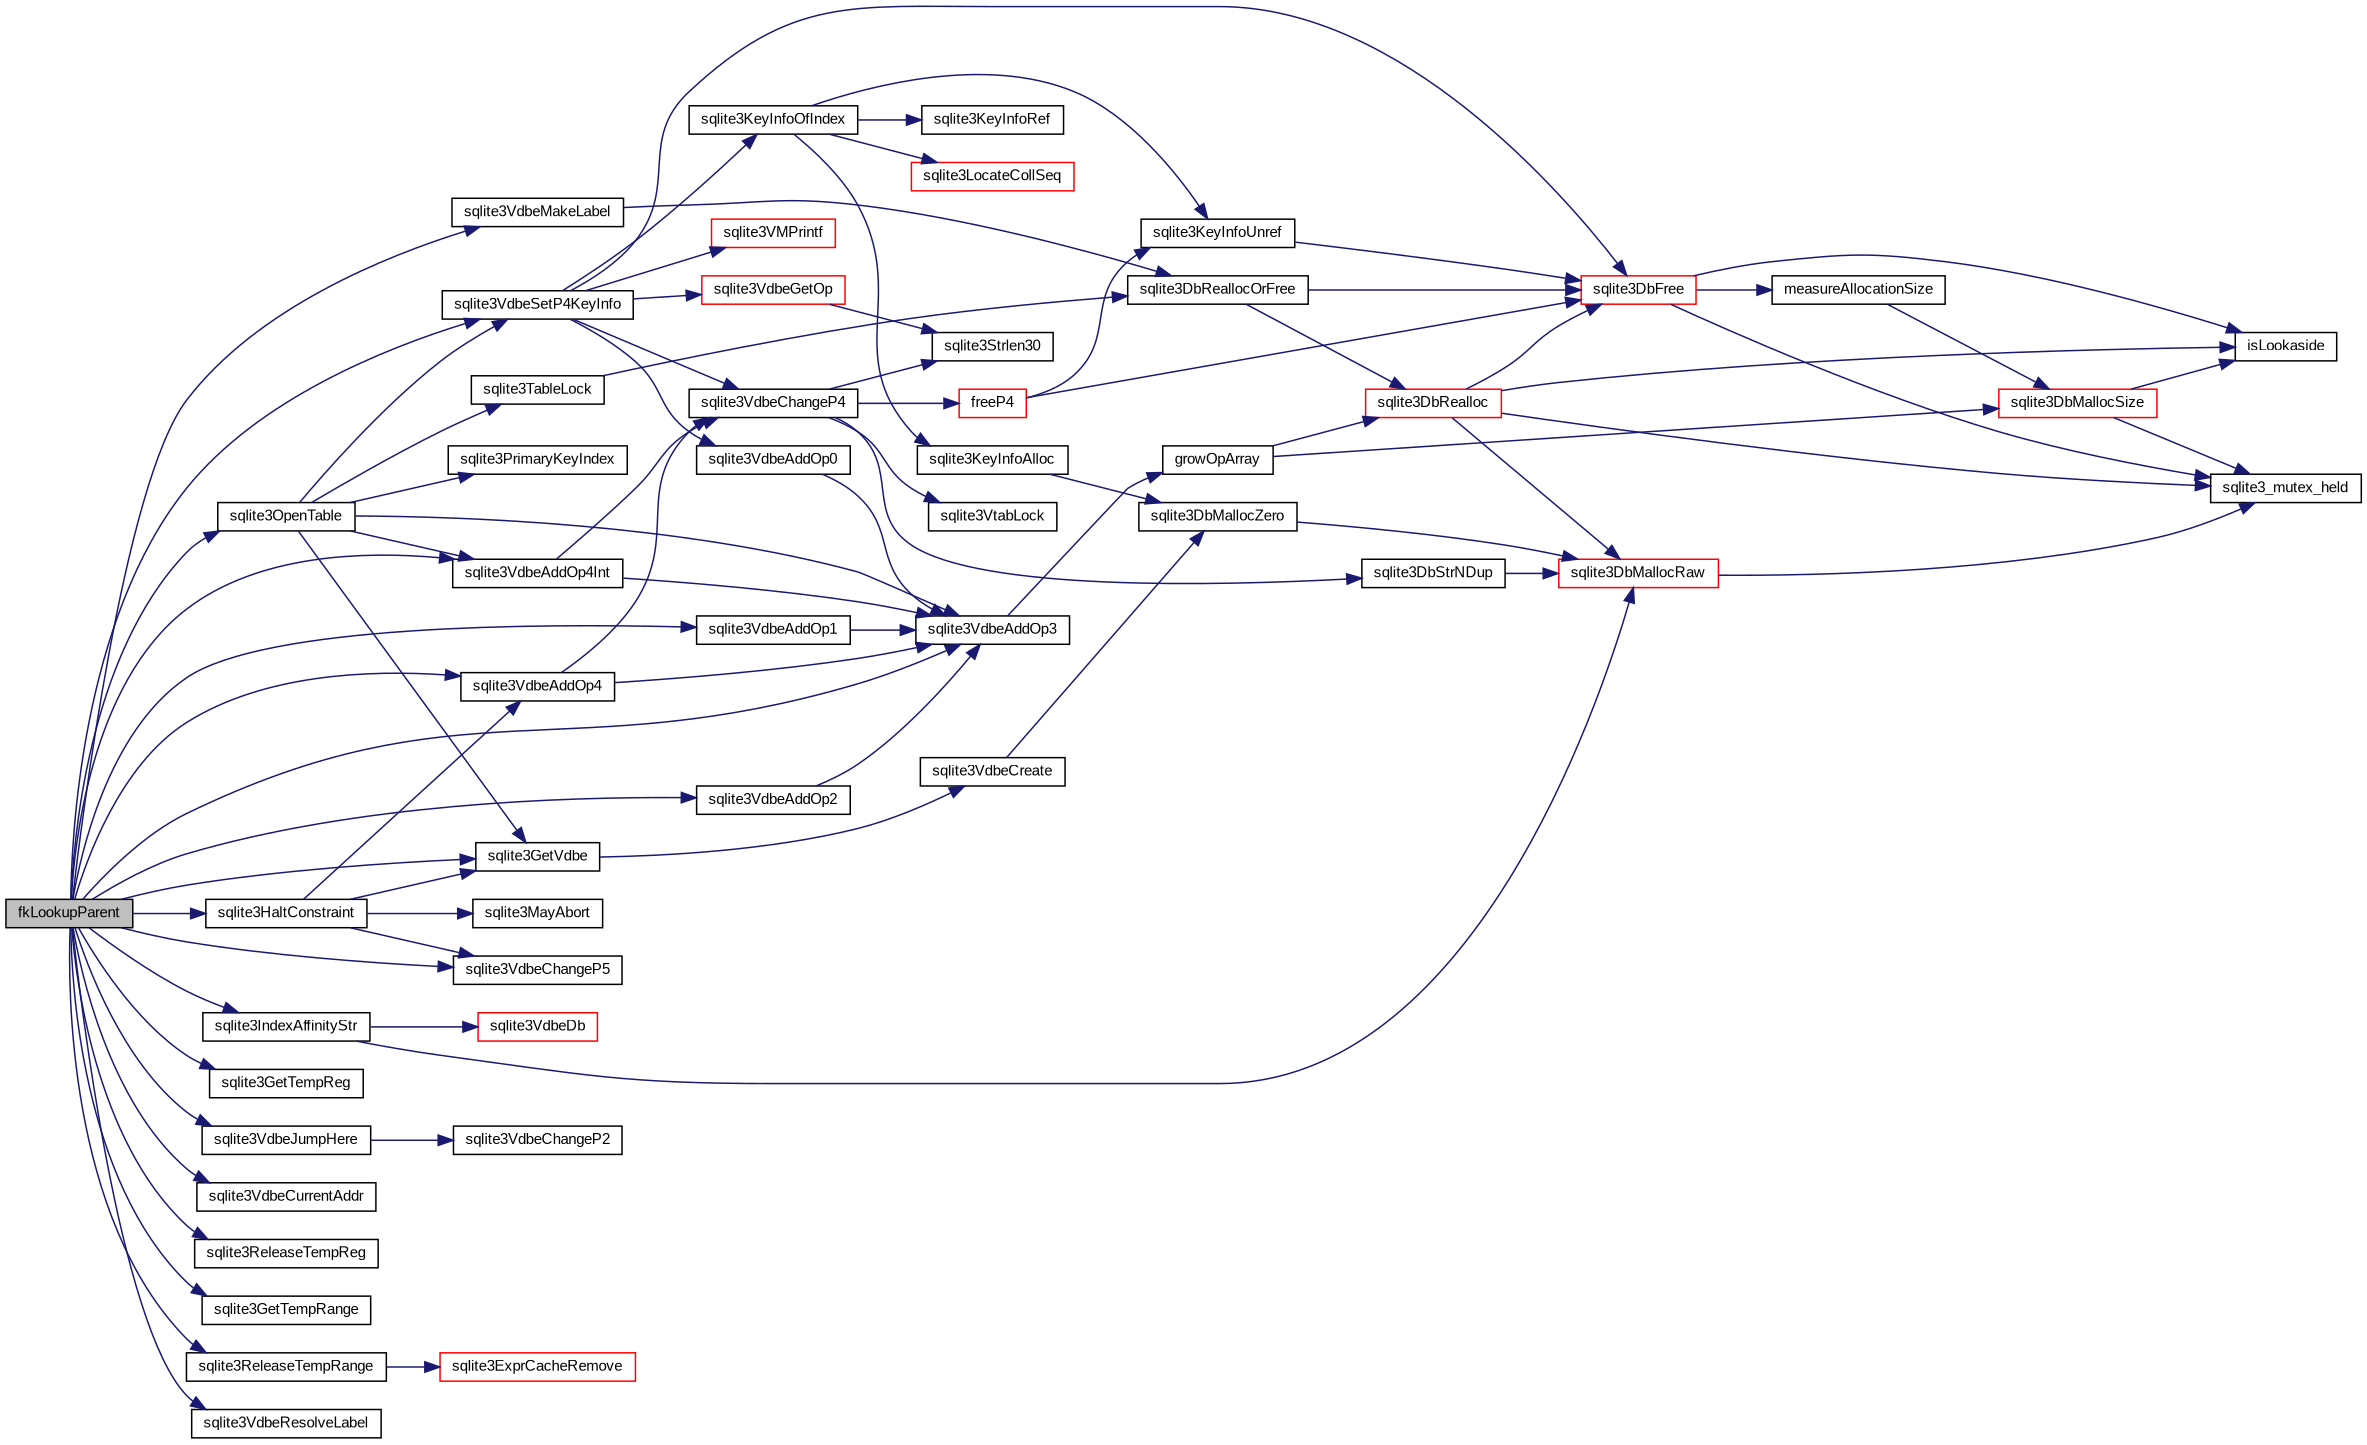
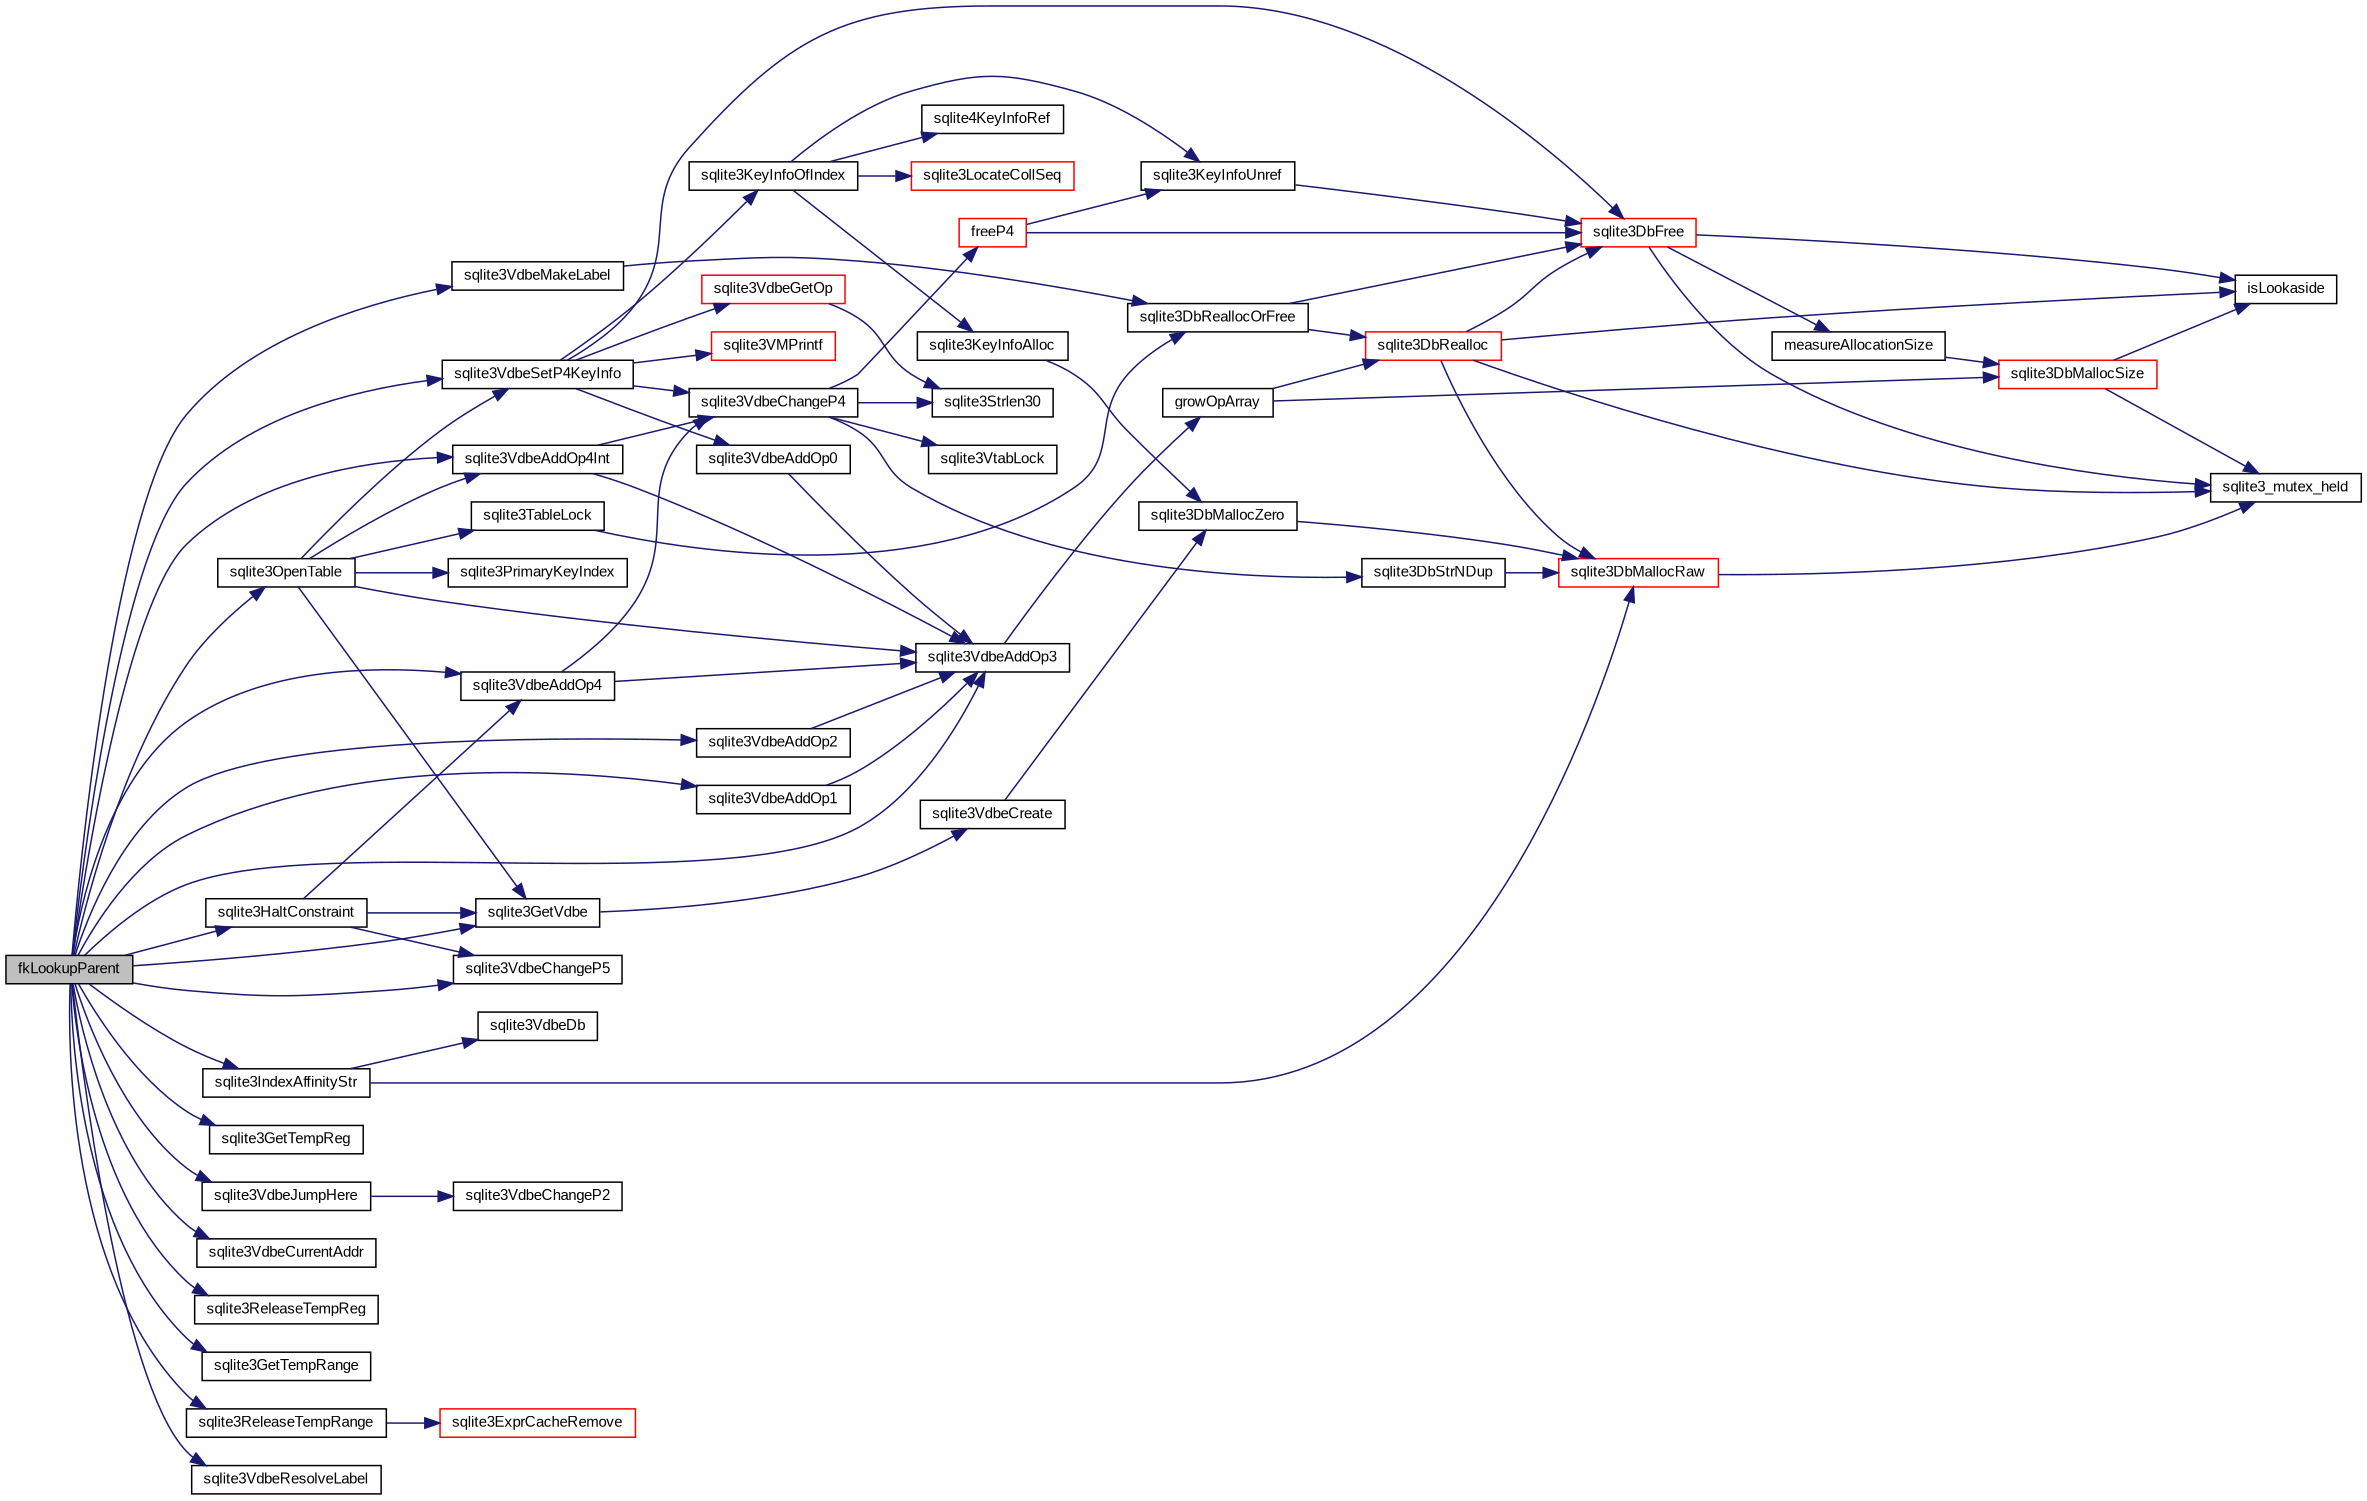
node "sqlite3KeyInfoRef": label "sqlite3KeyInfoRef" -> "sqlite4KeyInfoRef"
node "sqlite3MayAbort": removed
node "sqlite3VdbeDb": color red -> black
